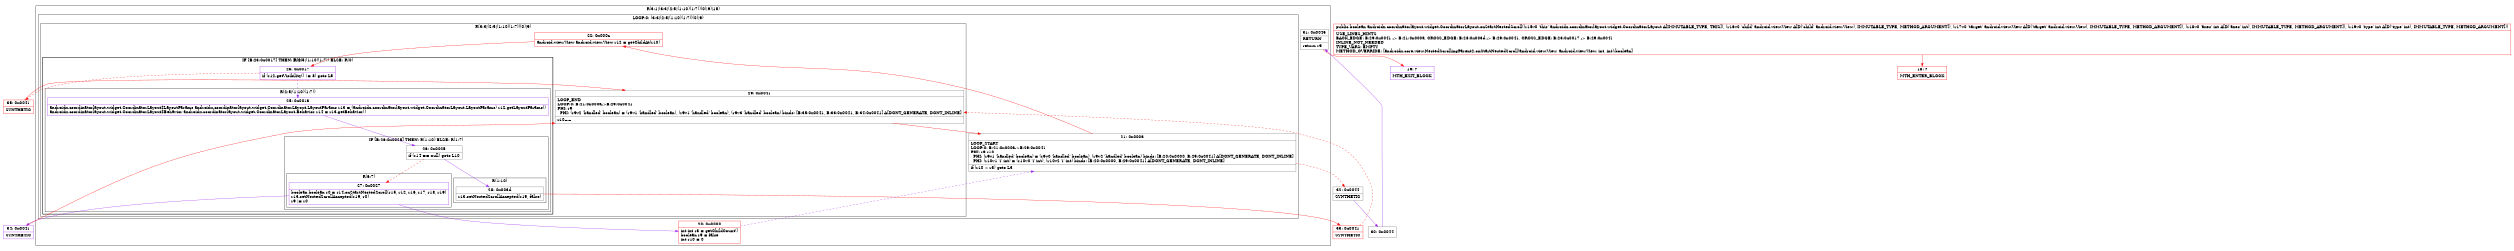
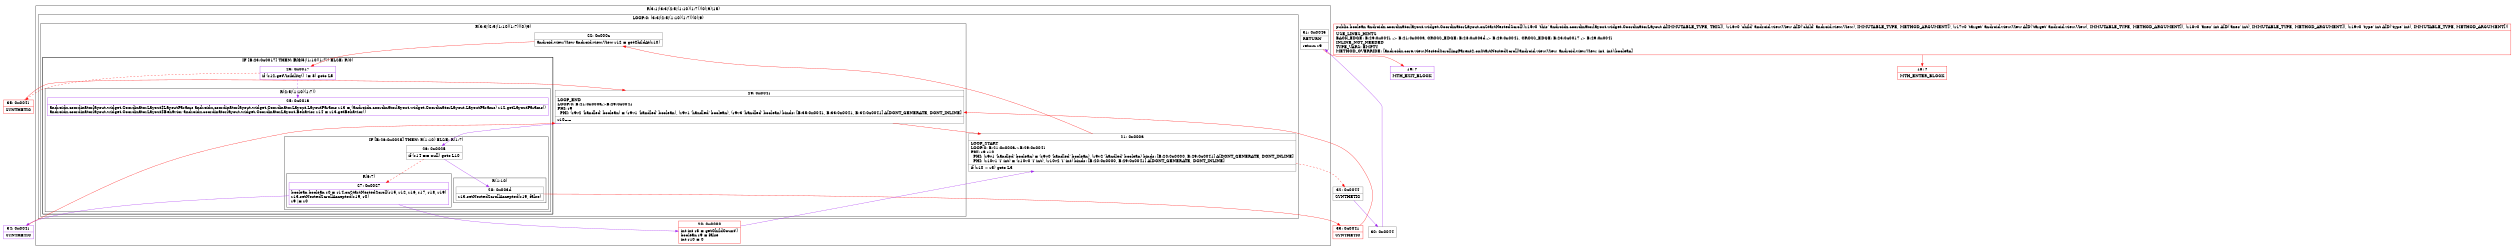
node "22: 0x000c": color red -> gray40
edge "33: 0x0041" -> "29: 0x0041": style dashed -> solid
edge "25: 0x001a" -> "26: 0x0025": now "29: 0x0041" -> "26: 0x0025"
edge "20: 0x0000" -> "21: 0x000a": style dashed -> solid
